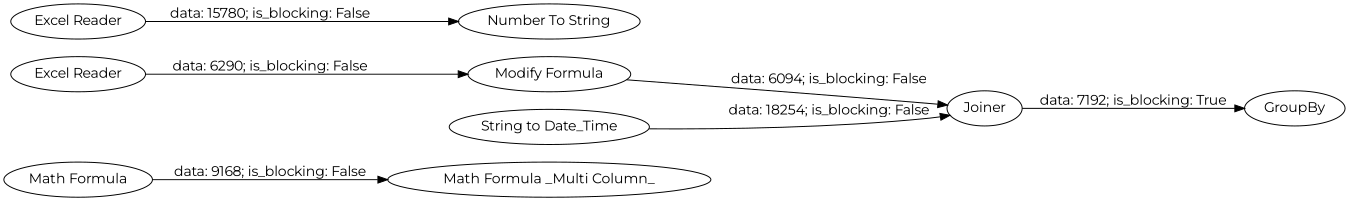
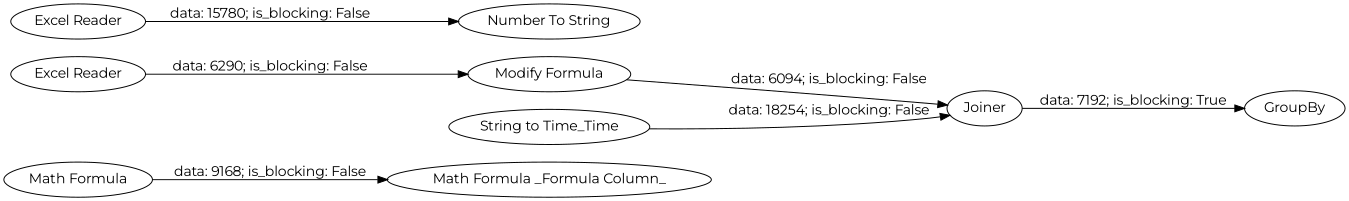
node "String to Date_Time": label "String to Date_Time" -> "String to Time_Time"
node "Math Formula _Multi Column_": label "Math Formula _Multi Column_" -> "Math Formula _Formula Column_"
